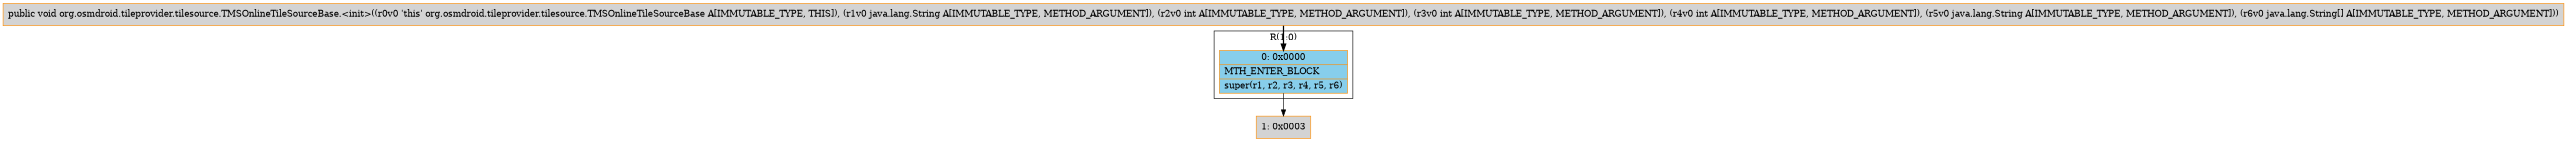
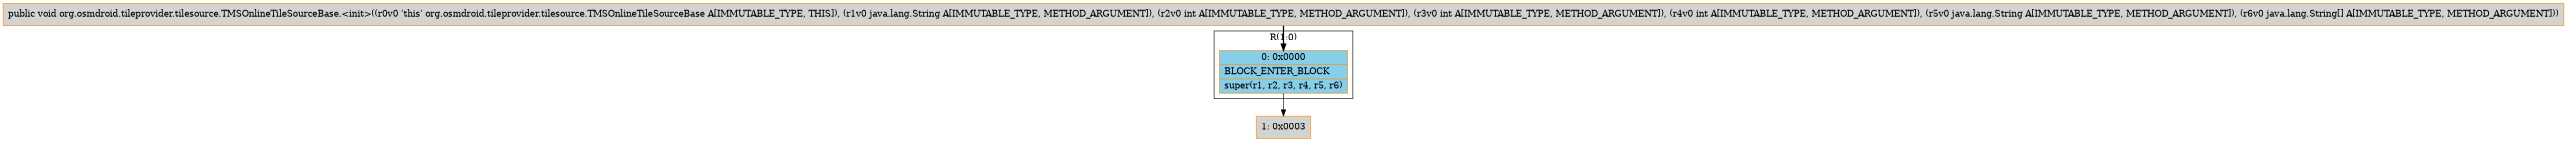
node "0: 0x0000": text "MTH_ENTER_BLOCK" -> "BLOCK_ENTER_BLOCK"
